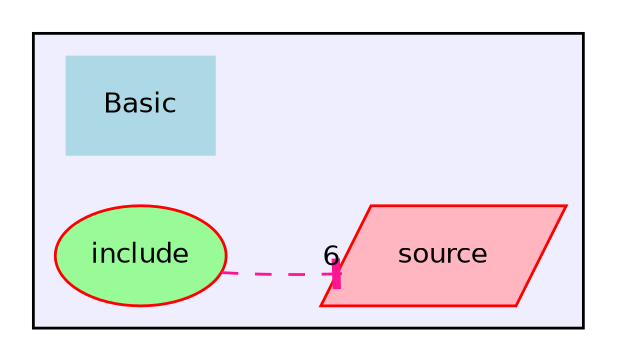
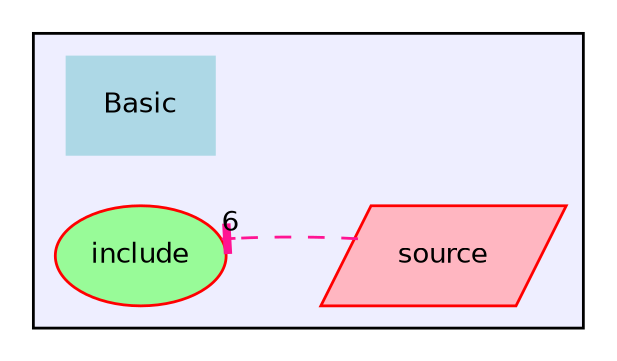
edge "include" -> "source": reversed
